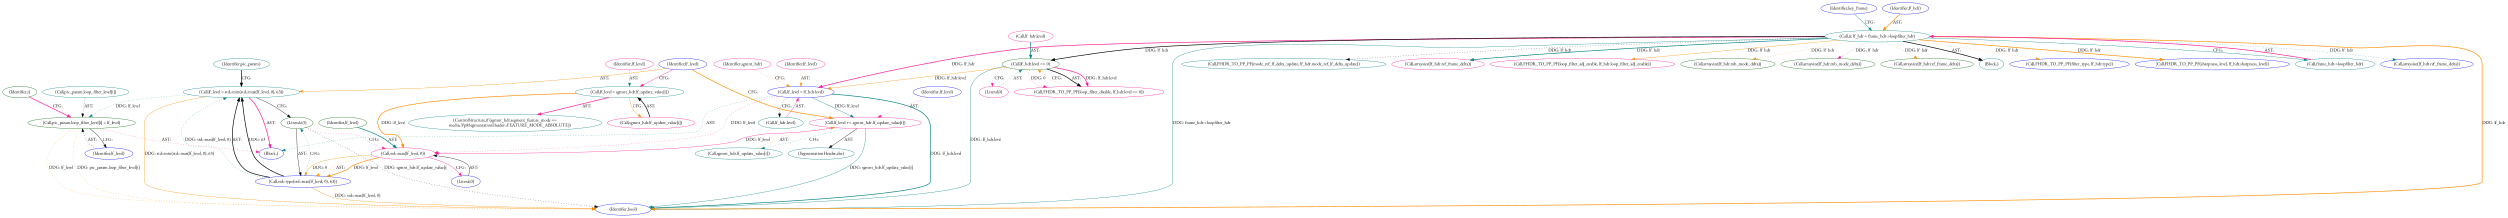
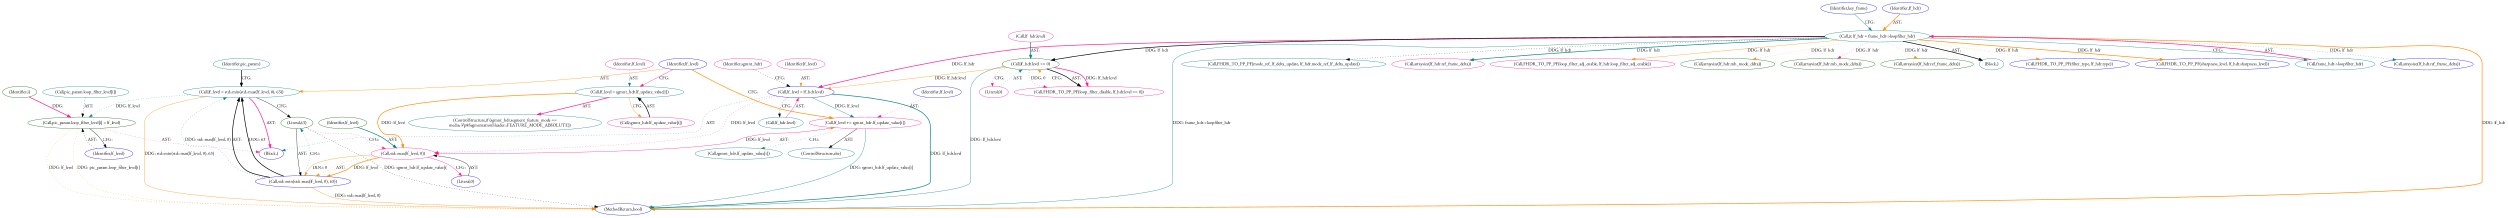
edge "(Identifier,sgmnt_hdr)" -> "(Call,lf_level = lf_hdr.level)": color darkorange -> black
edge "(Identifier,i)" -> "(Call,pic_param.loop_filter_level[i] = lf_level)": label "CFG: " -> "DDG: "
node "(SegmentationHeader,else)": label "(SegmentationHeader,else)" -> "(ControlStructure,else)"
node "(Call,std::type(std::max(lf_level, 0), 63))": label "(Call,std::type(std::max(lf_level, 0), 63))" -> "(Call,std::min(std::max(lf_level, 0), 63))"
node "(Identifier,bool)": label "(Identifier,bool)" -> "(MethodReturn,bool)"
